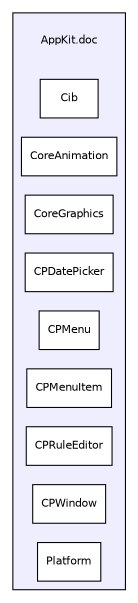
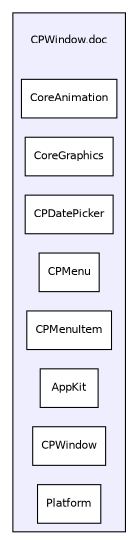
node "AppKit.doc": label "AppKit.doc" -> "CPWindow.doc"
node "Cib": removed
node "CPRuleEditor": label "CPRuleEditor" -> "AppKit"
